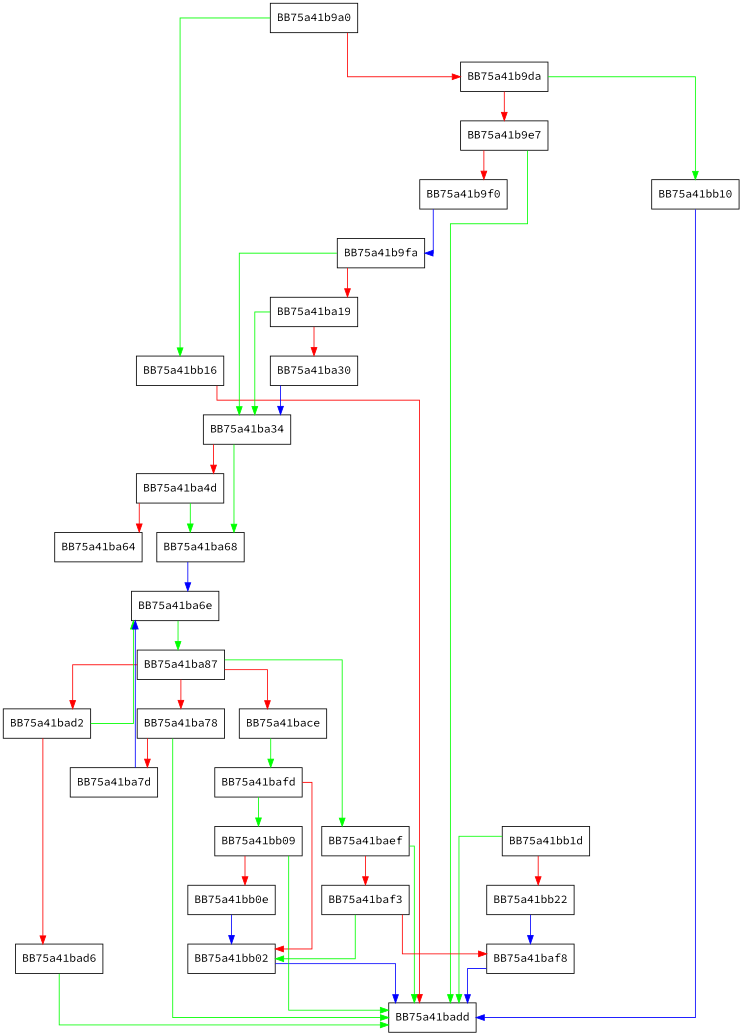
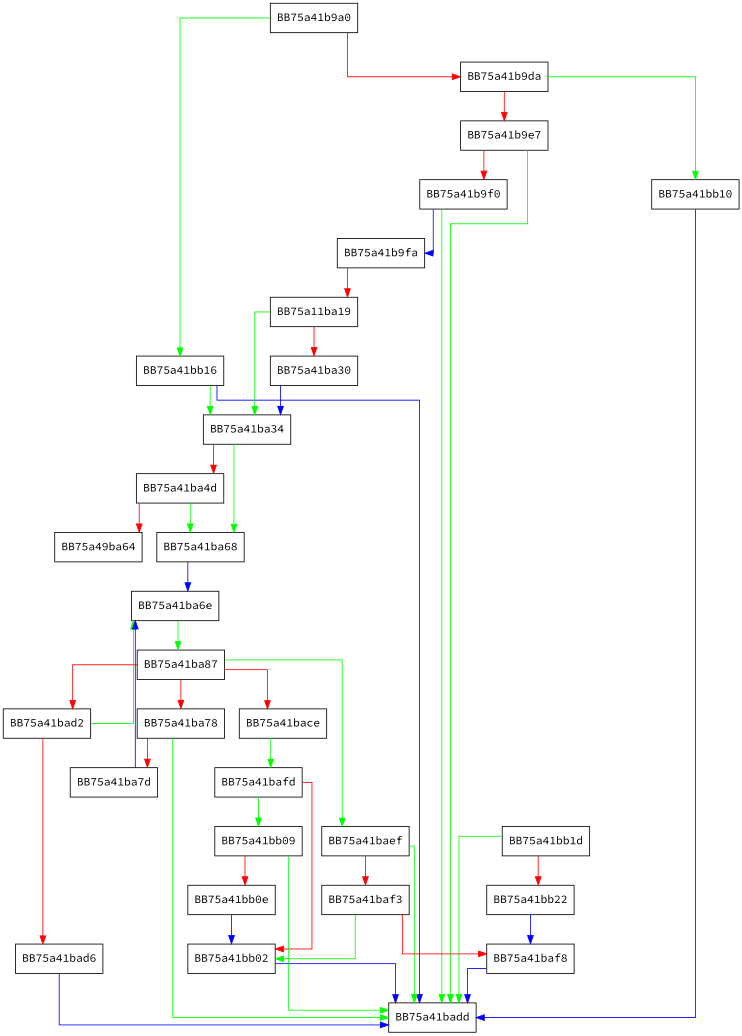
edge "BB75a41b9fa" -> "BB75a41ba34": now "BB75a41bb16" -> "BB75a41ba34"
node "BB75a41ba19": label "BB75a41ba19" -> "BB75a11ba19"
node "BB75a41ba64": label "BB75a41ba64" -> "BB75a49ba64"
edge "BB75a41bb16" -> "BB75a41badd": color red -> blue
edge "BB75a41b9f0" -> "BB75a41badd": added
edge "BB75a41bad6" -> "BB75a41badd": color green -> blue
